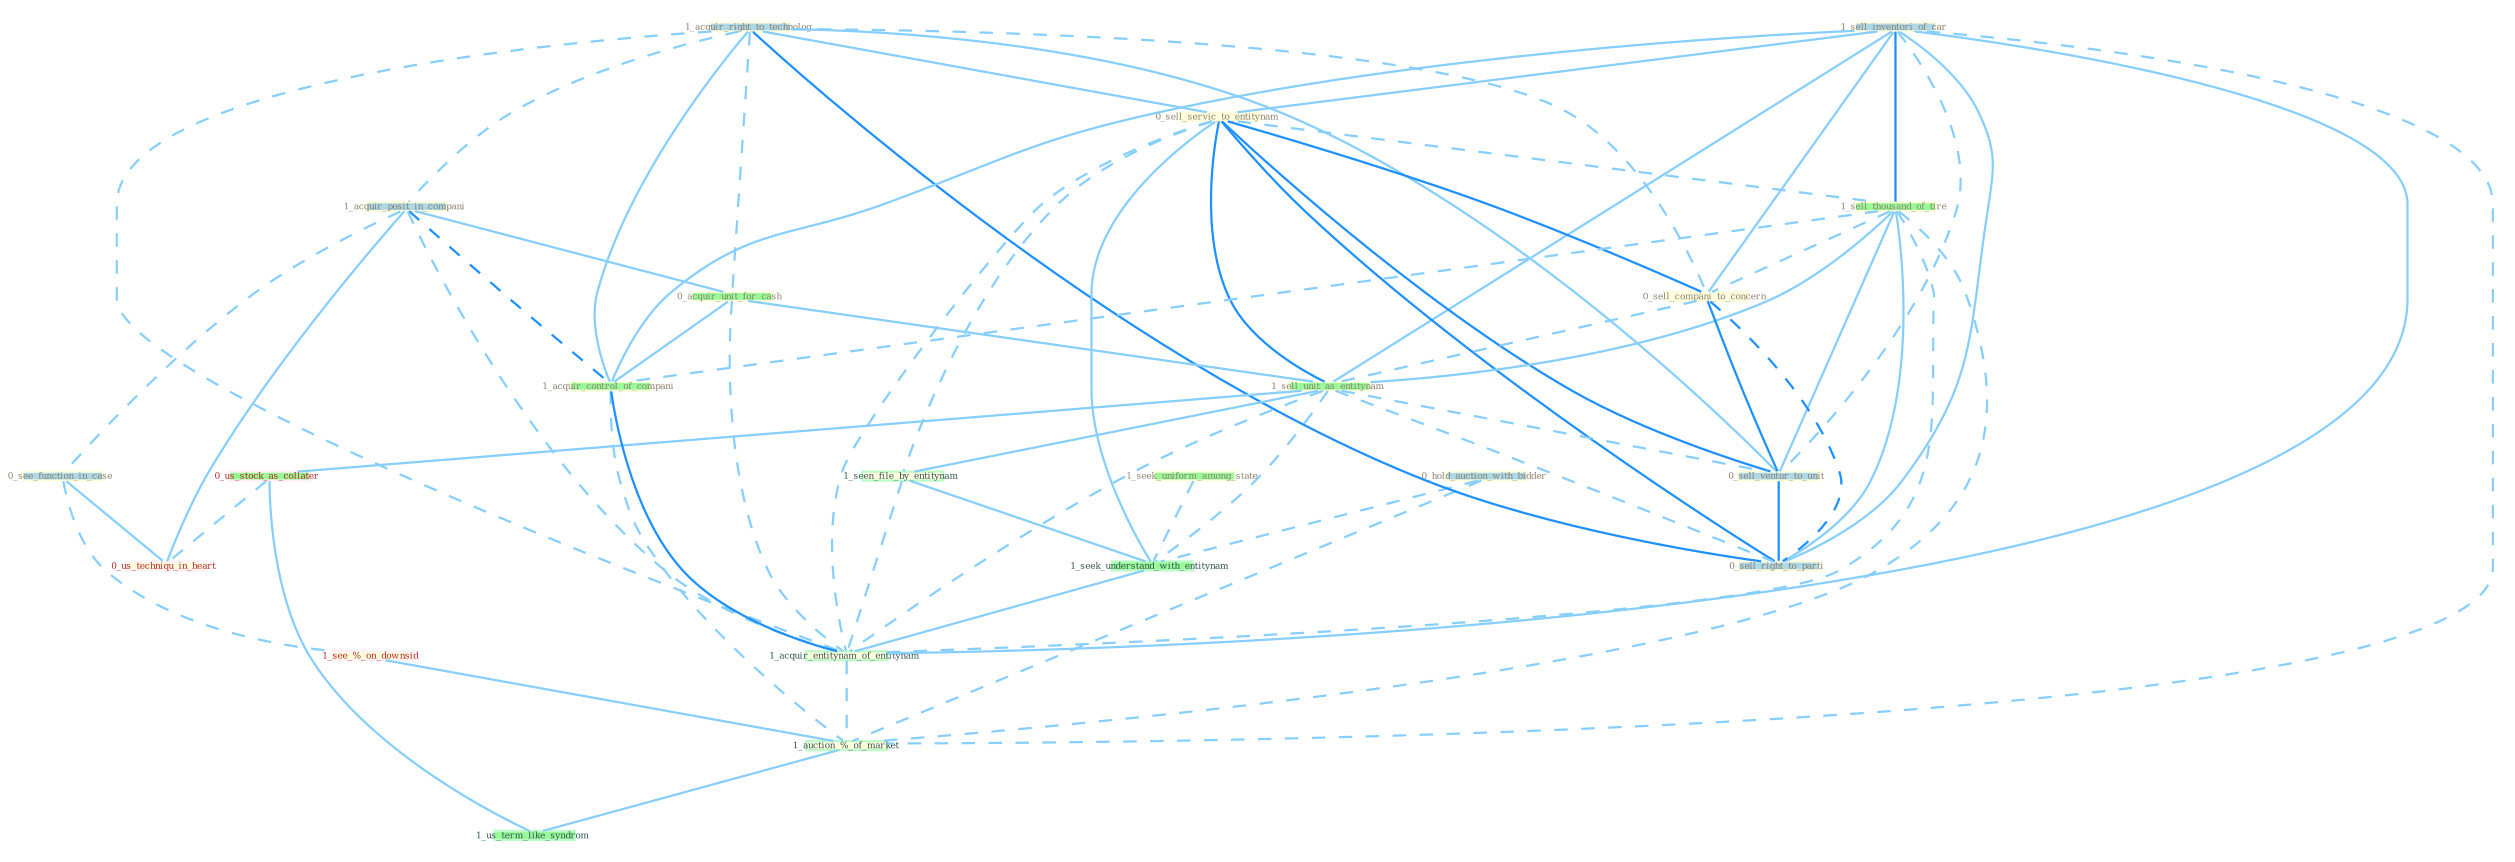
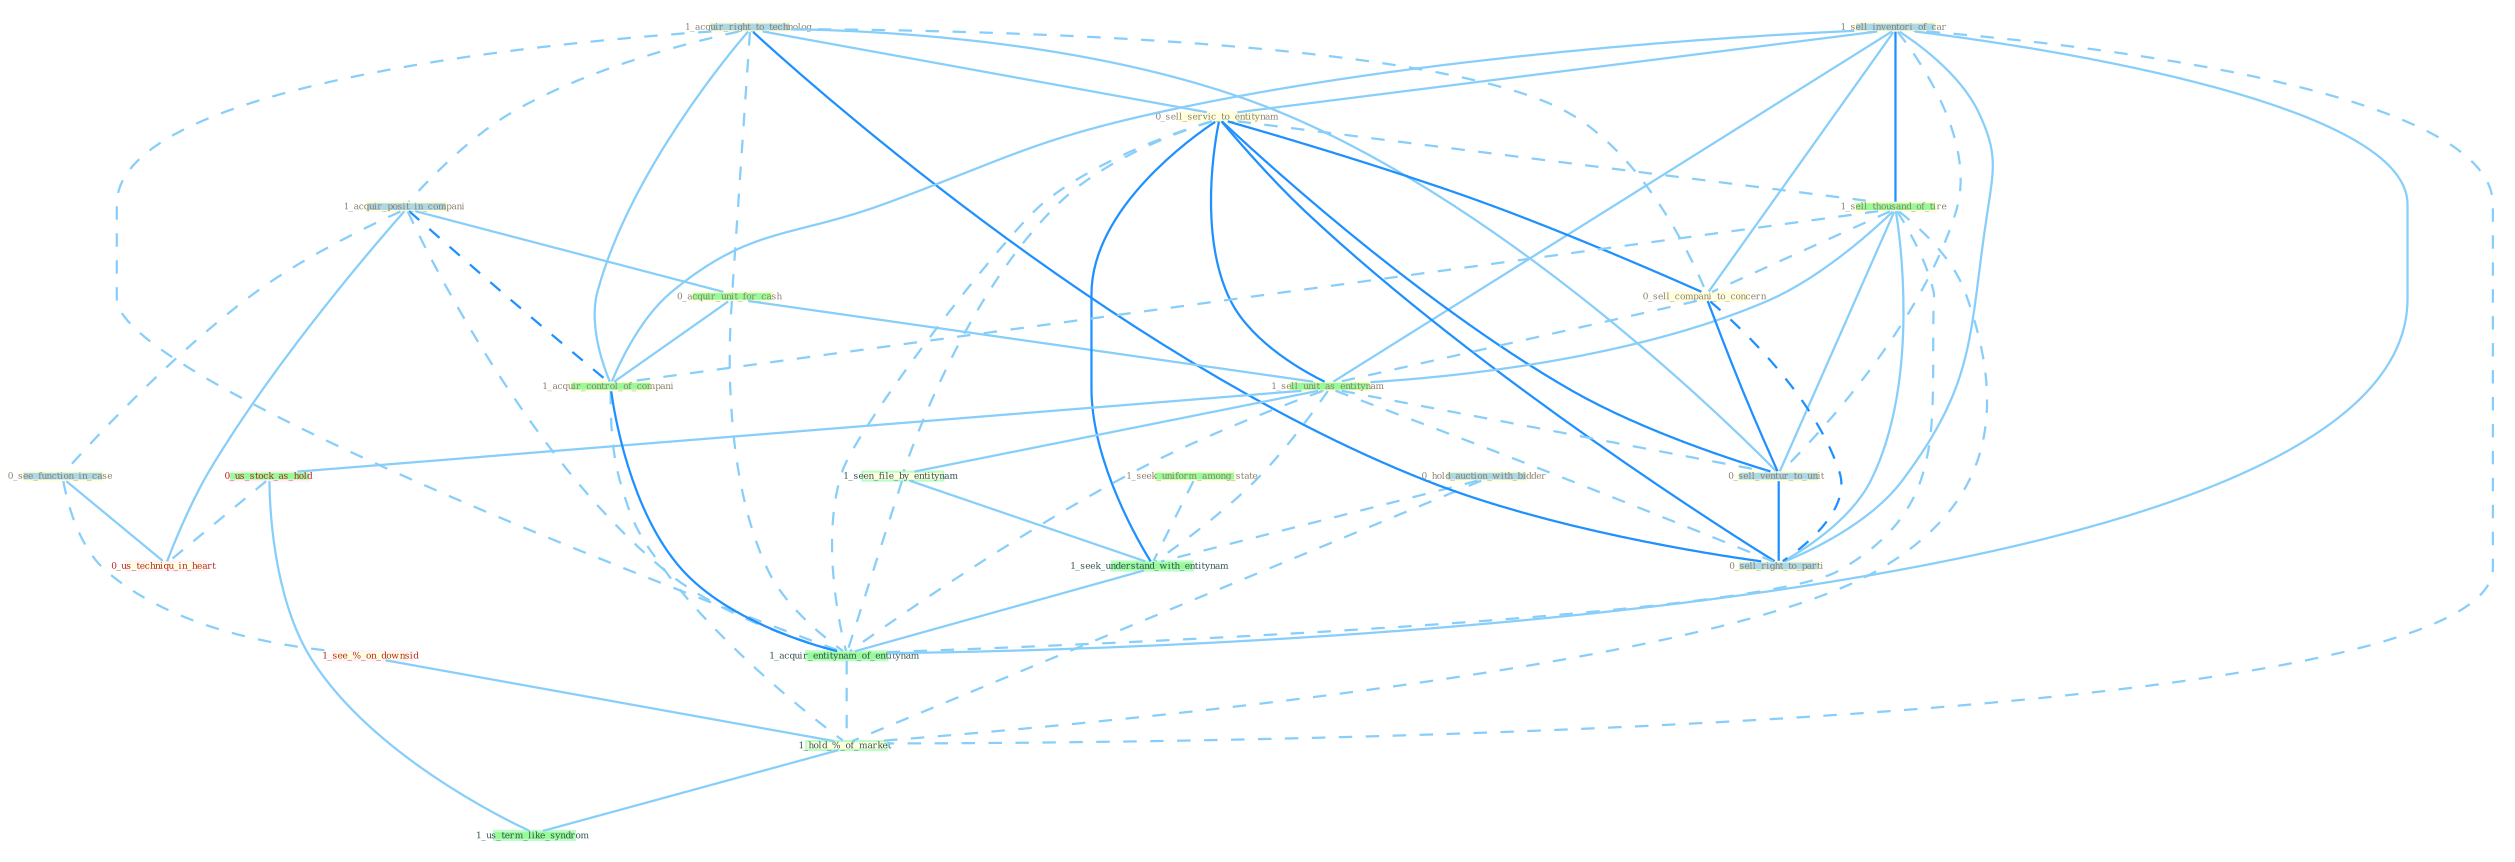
edge "0_sell_servic_to_entitynam" -- "1_seek_understand_with_entitynam": color #87cefa -> #1e90ff
node "0_us_stock_as_collater": label "0_us_stock_as_collater" -> "0_us_stock_as_hold"
node "1_acquir_entitynam_of_entitynam": fillcolor lightyellow -> palegreen
node "1_auction_%_of_market": label "1_auction_%_of_market" -> "1_hold_%_of_market"
